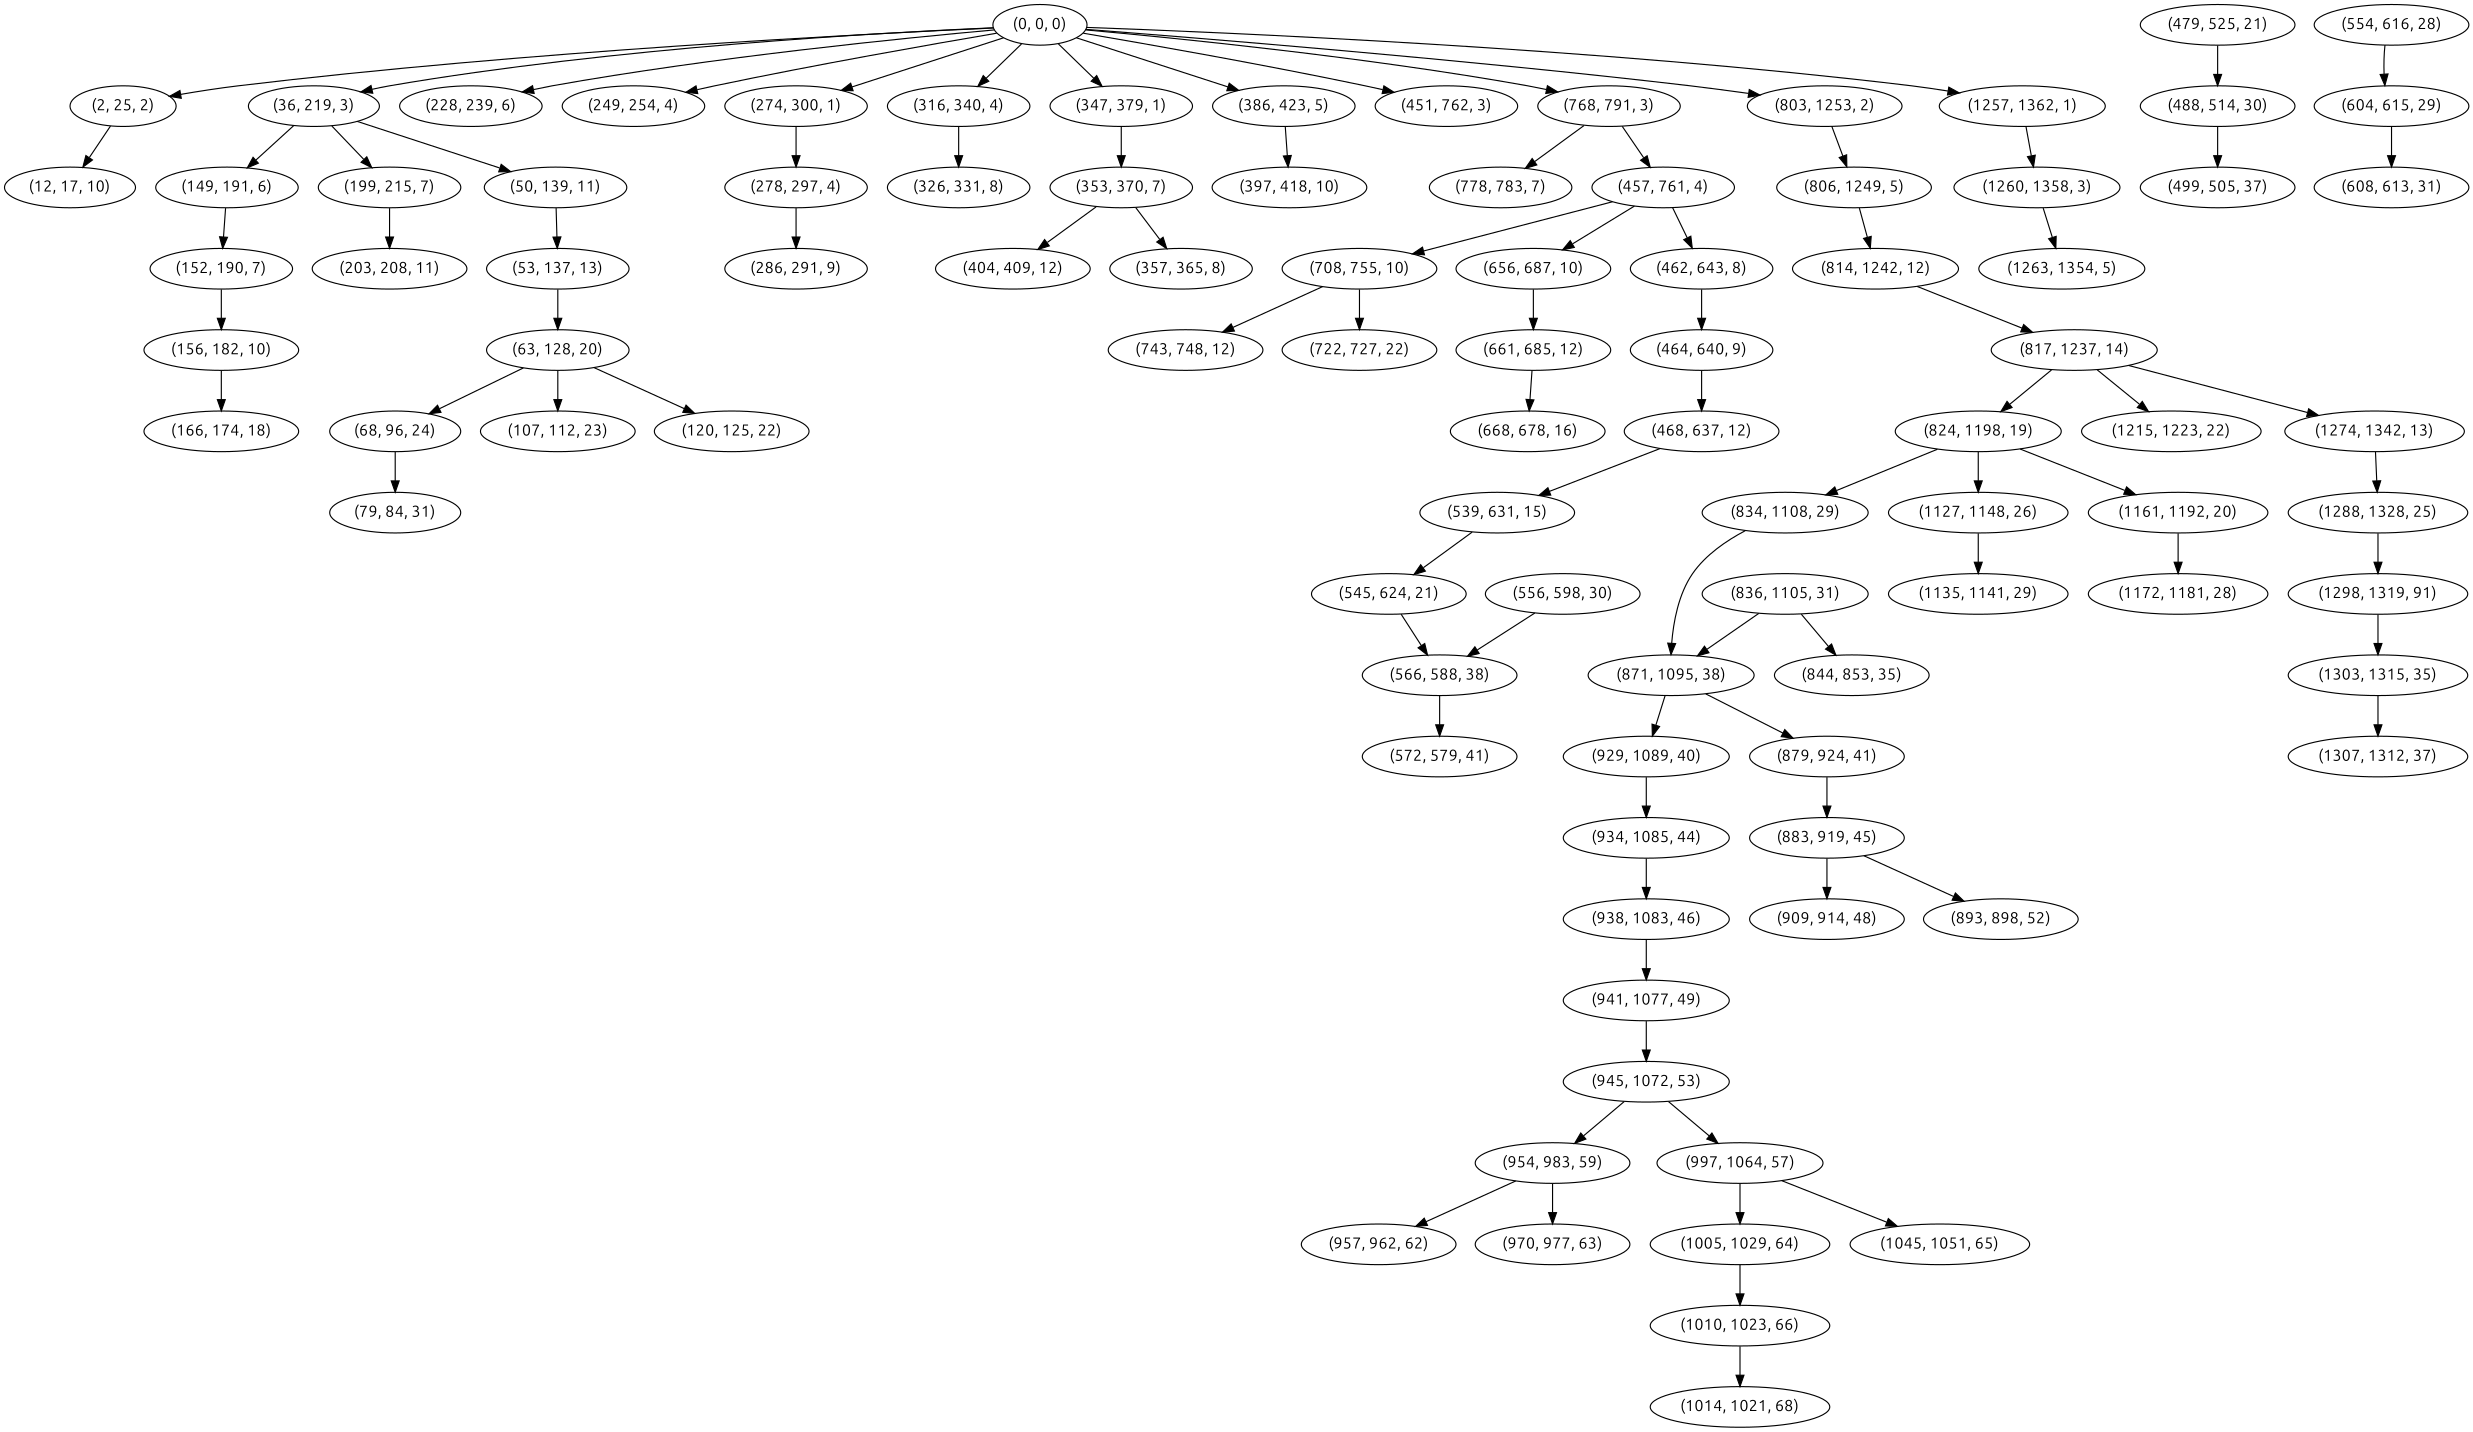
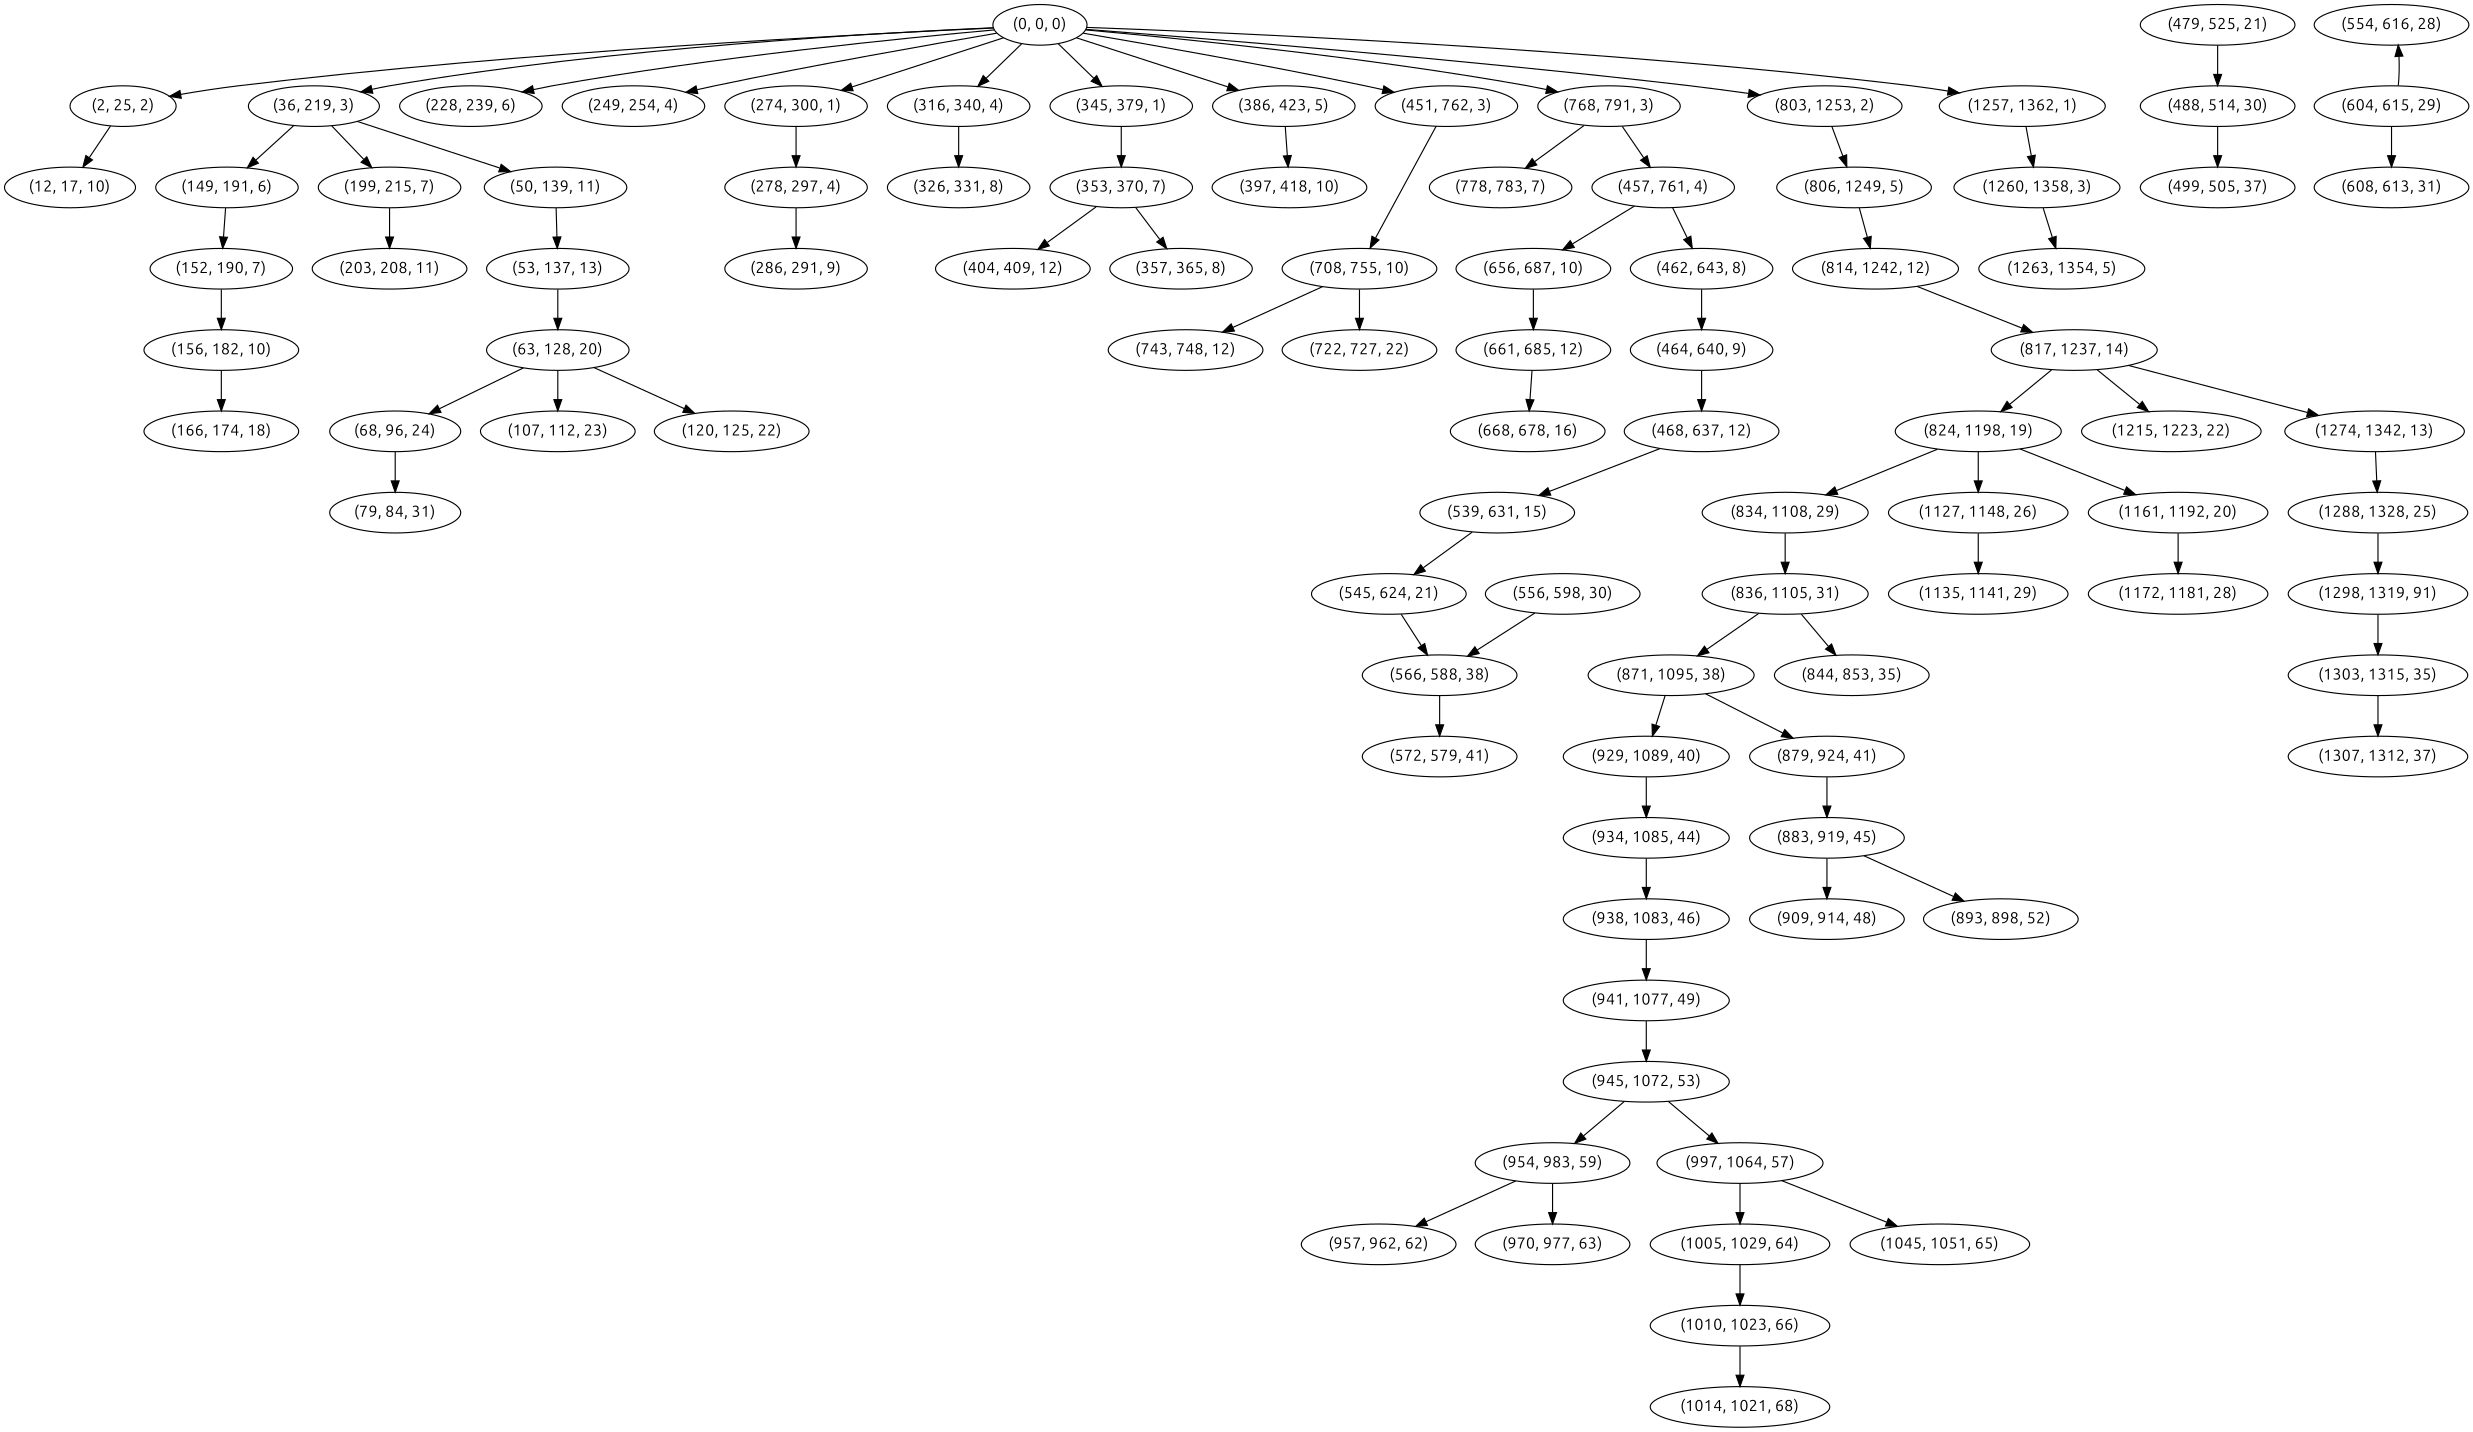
edge "(554, 616, 28)" -> "(604, 615, 29)": reversed
node "(347, 379, 1)": label "(347, 379, 1)" -> "(345, 379, 1)"
edge "(457, 761, 4)" -> "(708, 755, 10)": now "(451, 762, 3)" -> "(708, 755, 10)"
edge "(834, 1108, 29)" -> "(871, 1095, 38)": now "(834, 1108, 29)" -> "(836, 1105, 31)"
